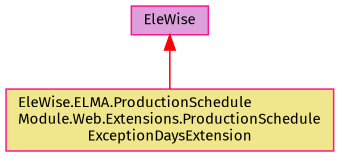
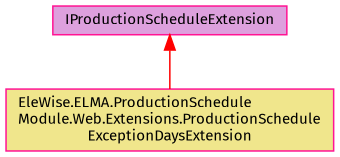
node "EleWise": label "EleWise" -> "IProductionScheduleExtension"
